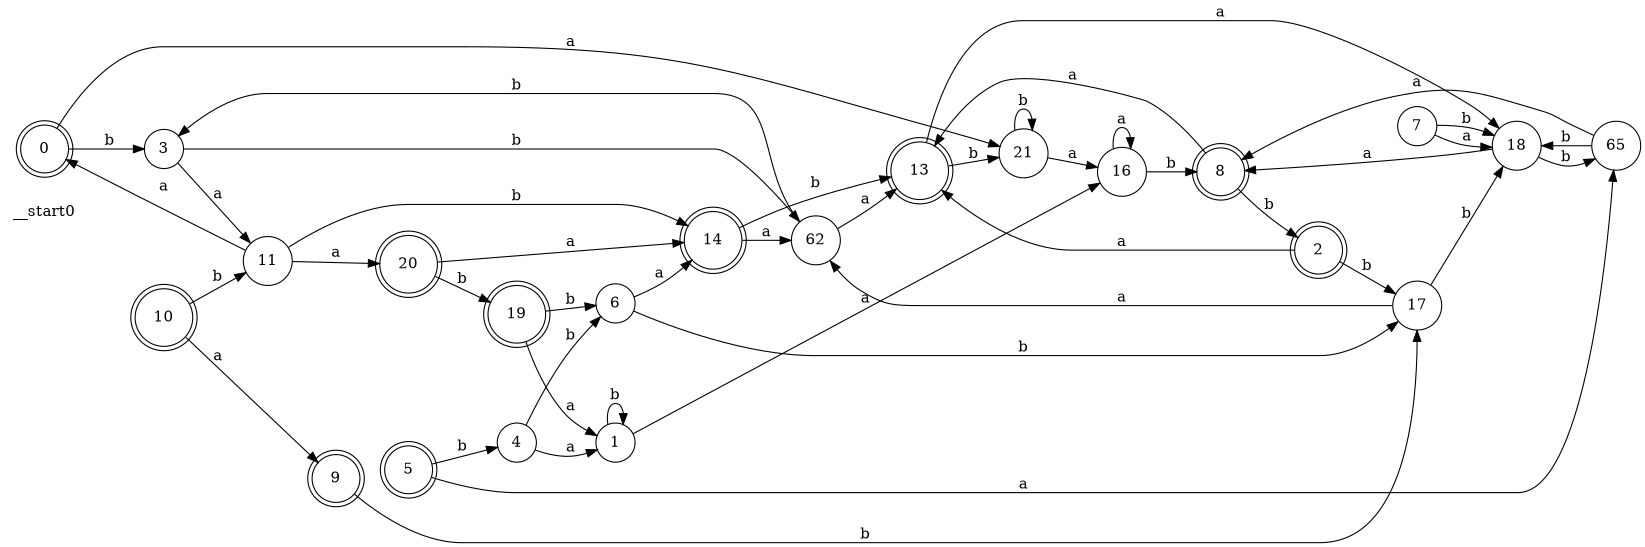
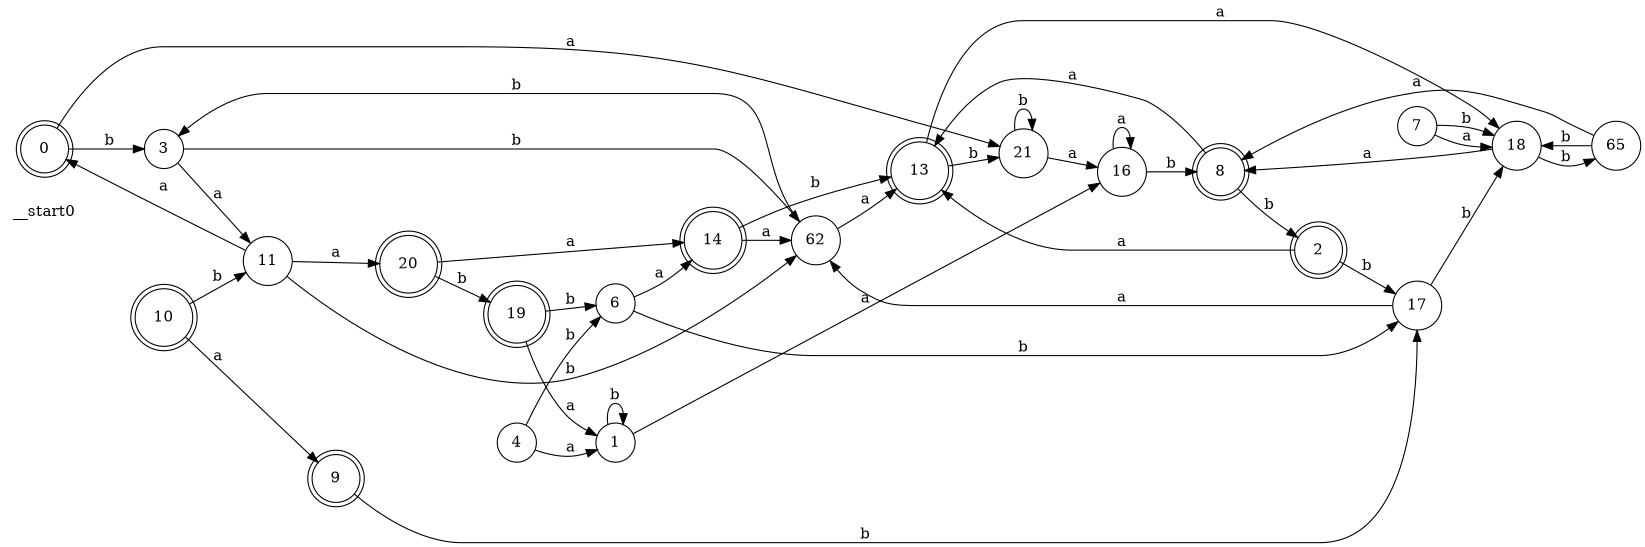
edge "11" -> "14": now "11" -> "62"
node "5": removed
